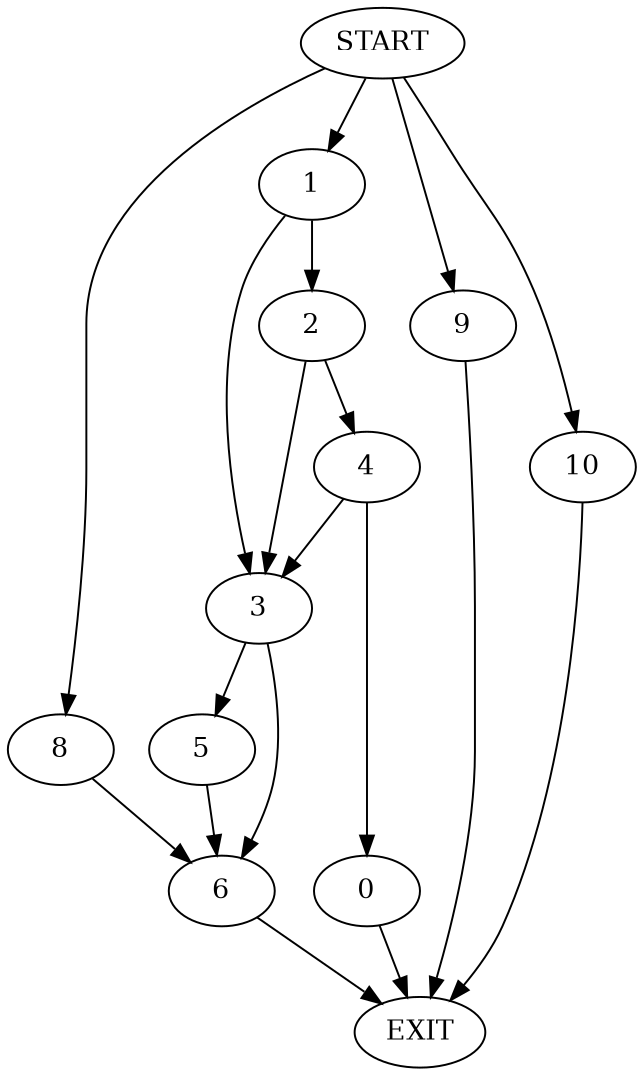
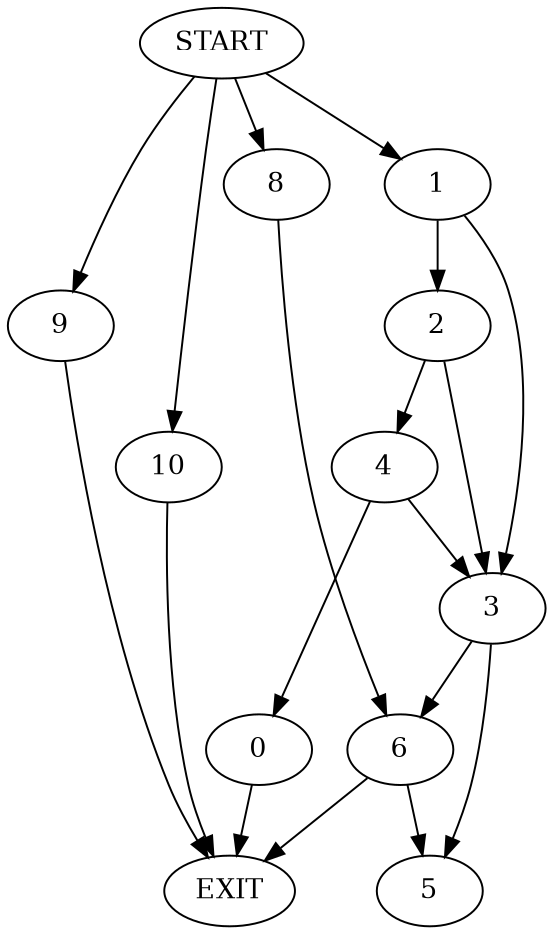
edge "5" -> "6": reversed
